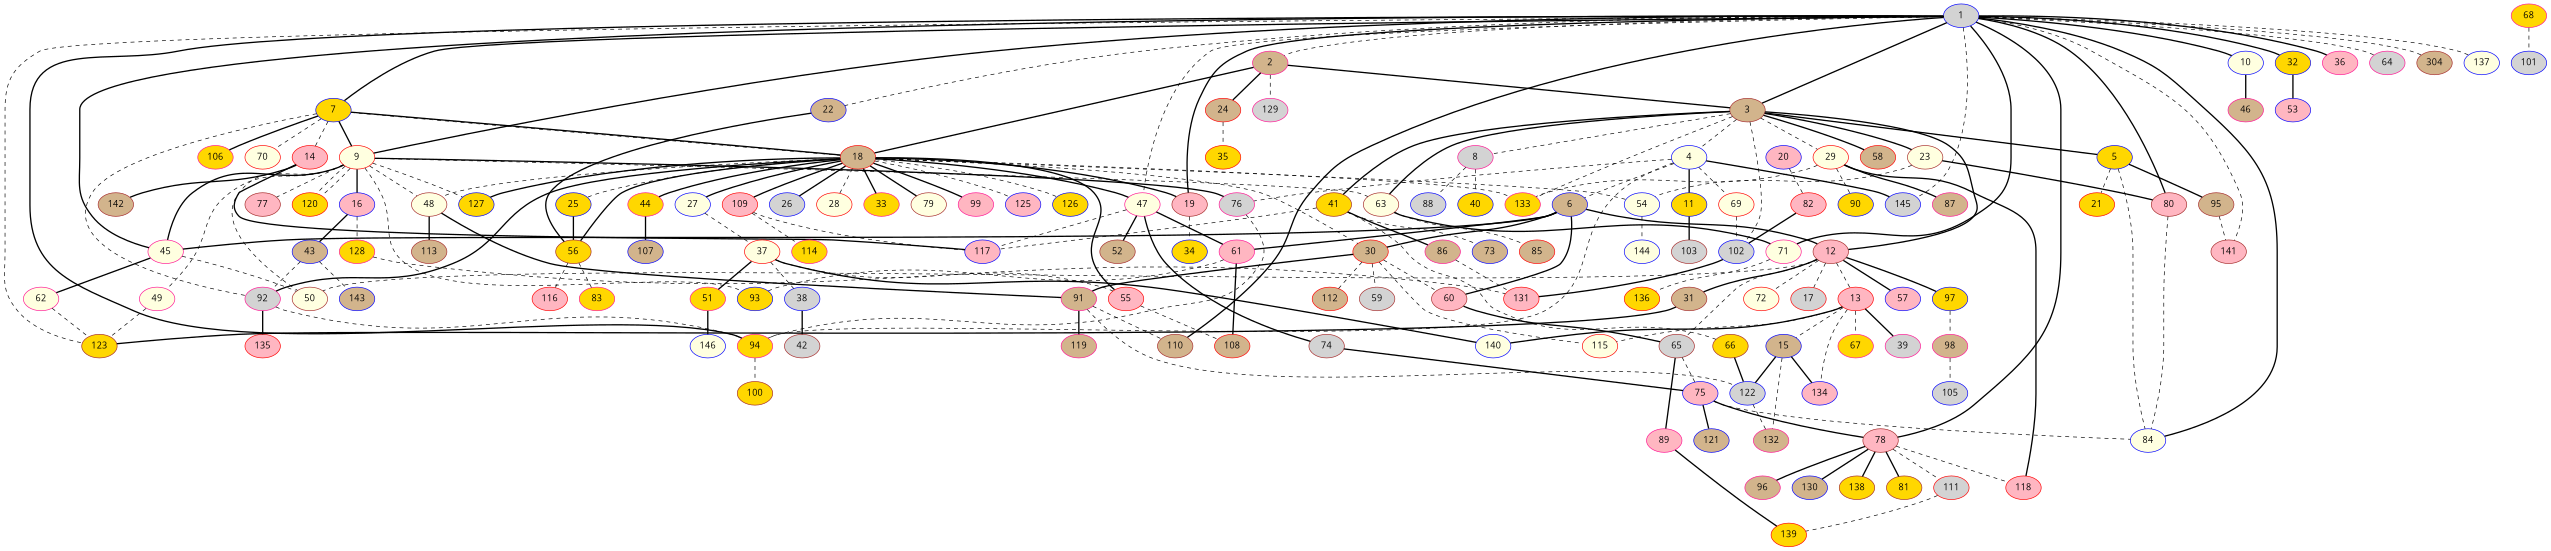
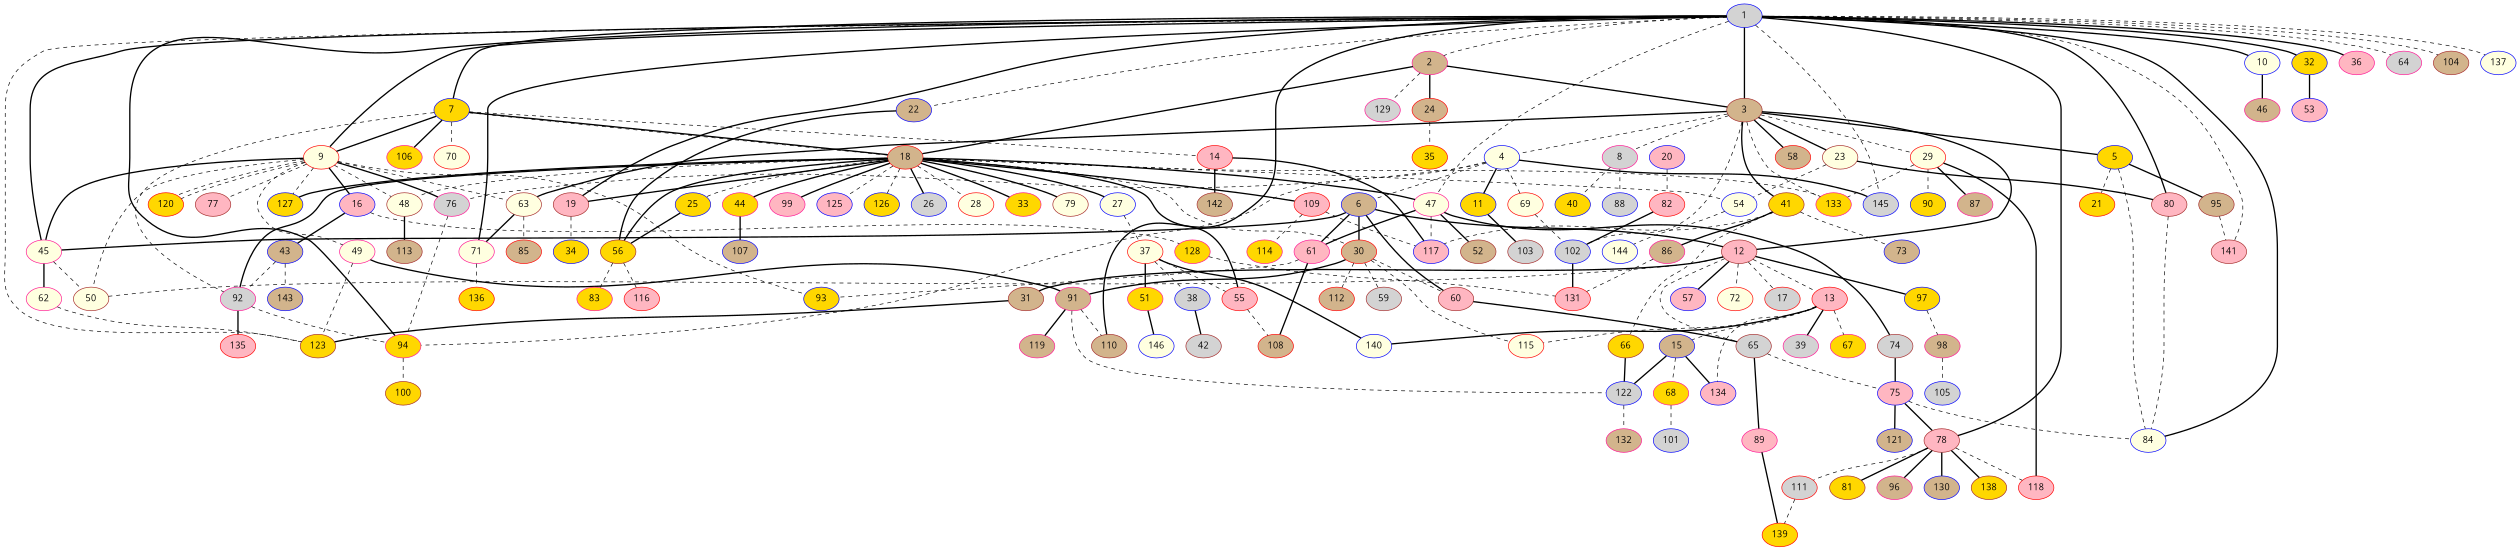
node "304": label "304" -> "104"
edge "48" -- "91": now "49" -- "91"
edge "15" -- "132": now "15" -- "68"
